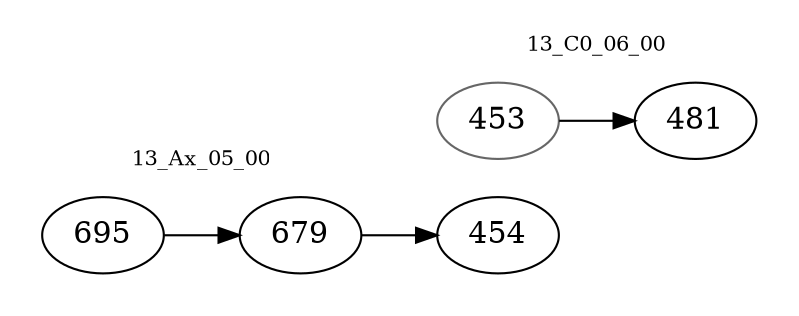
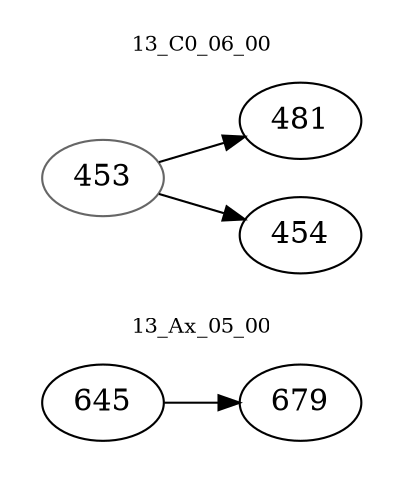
node "695": label "695" -> "645"
edge "679" -> "454": now "453" -> "454"
